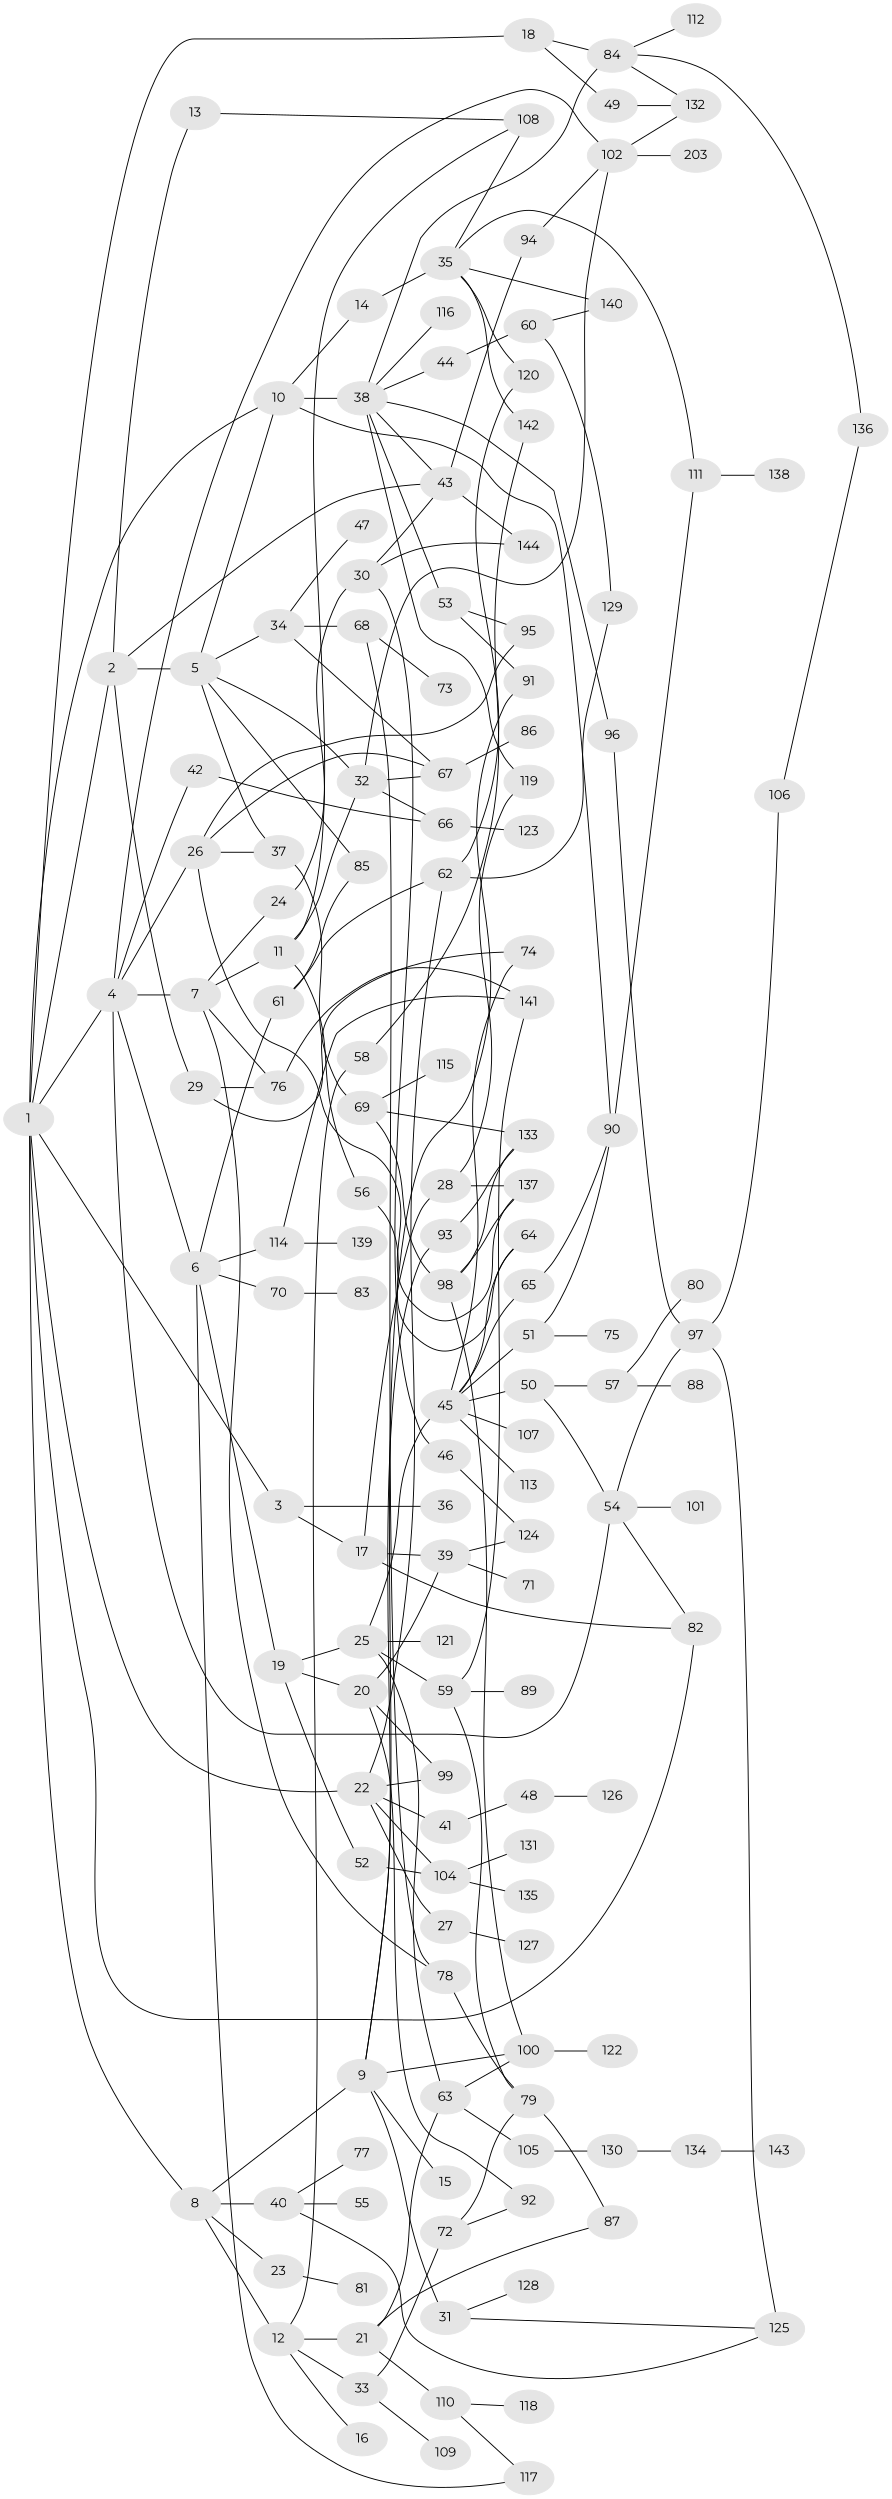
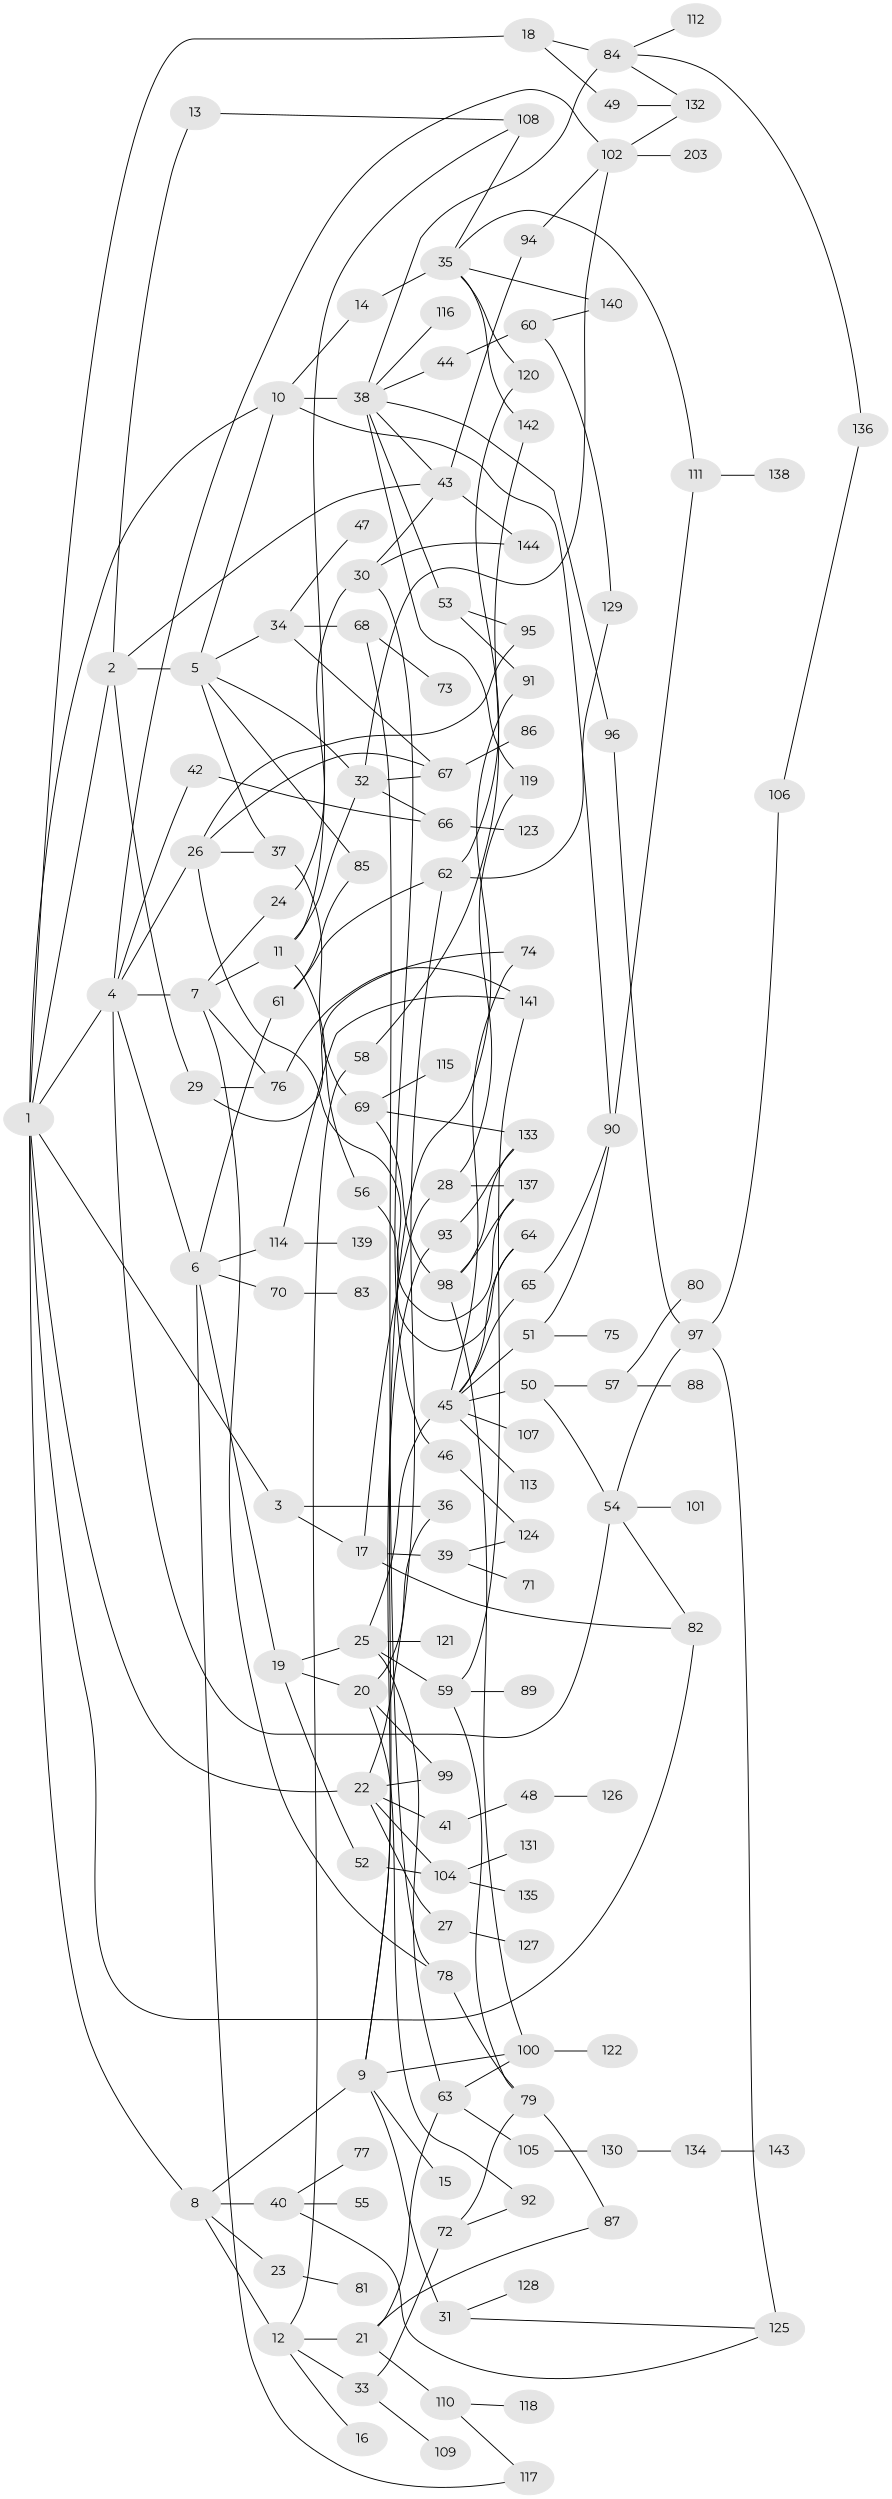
edge "39" -- "20": now "36" -- "20"
